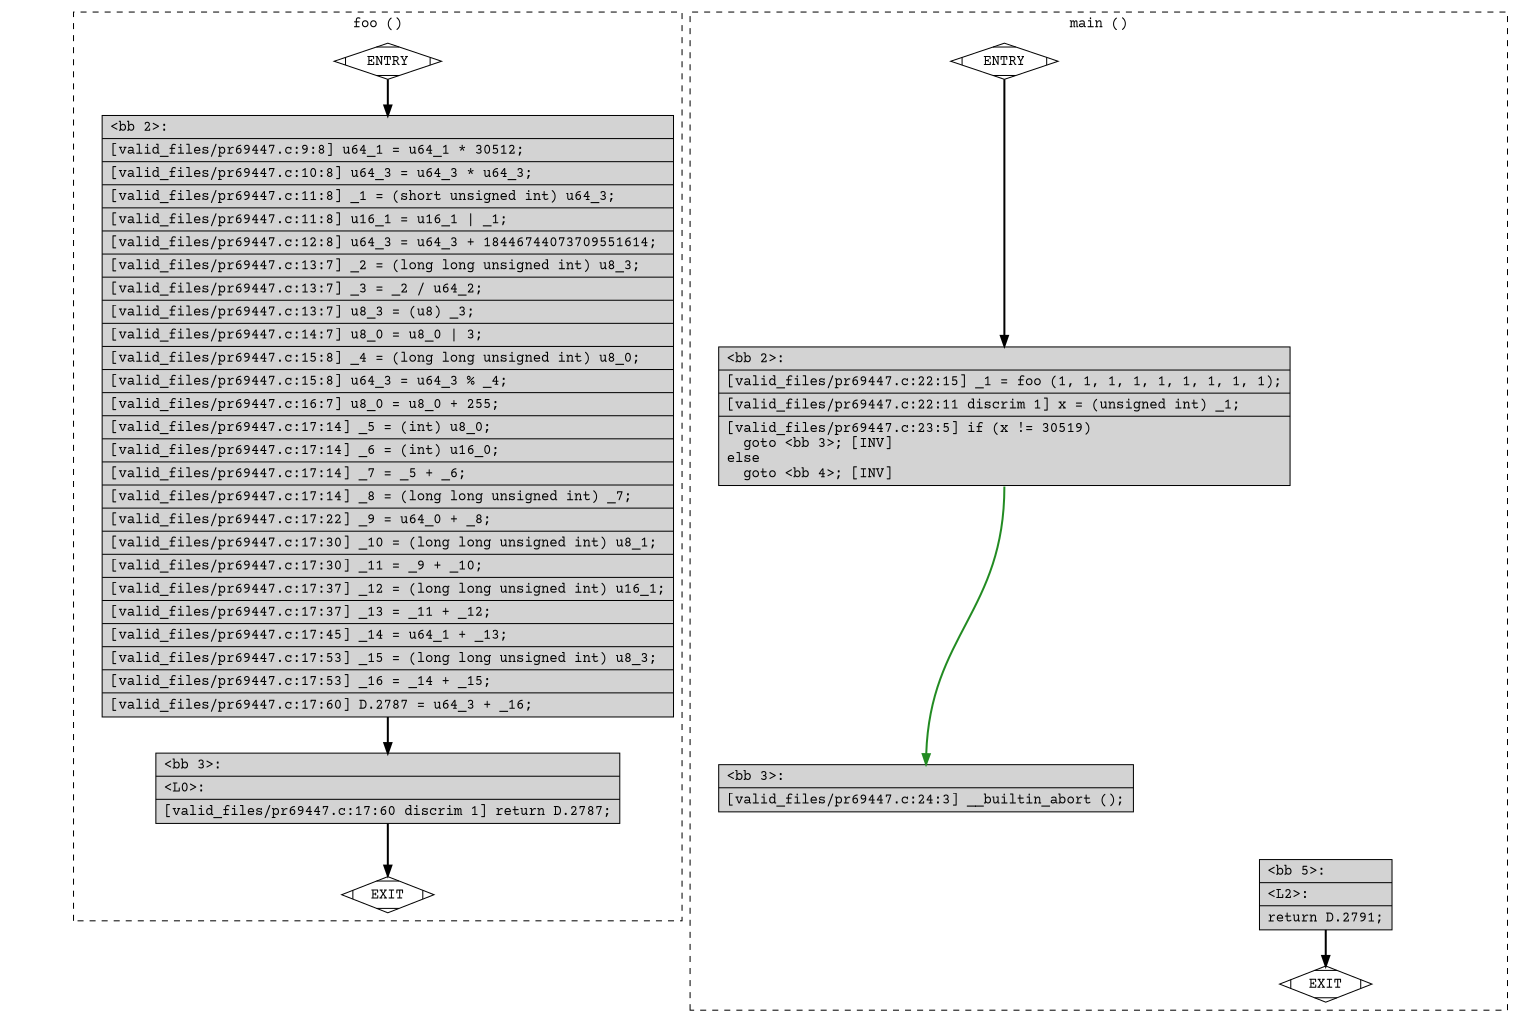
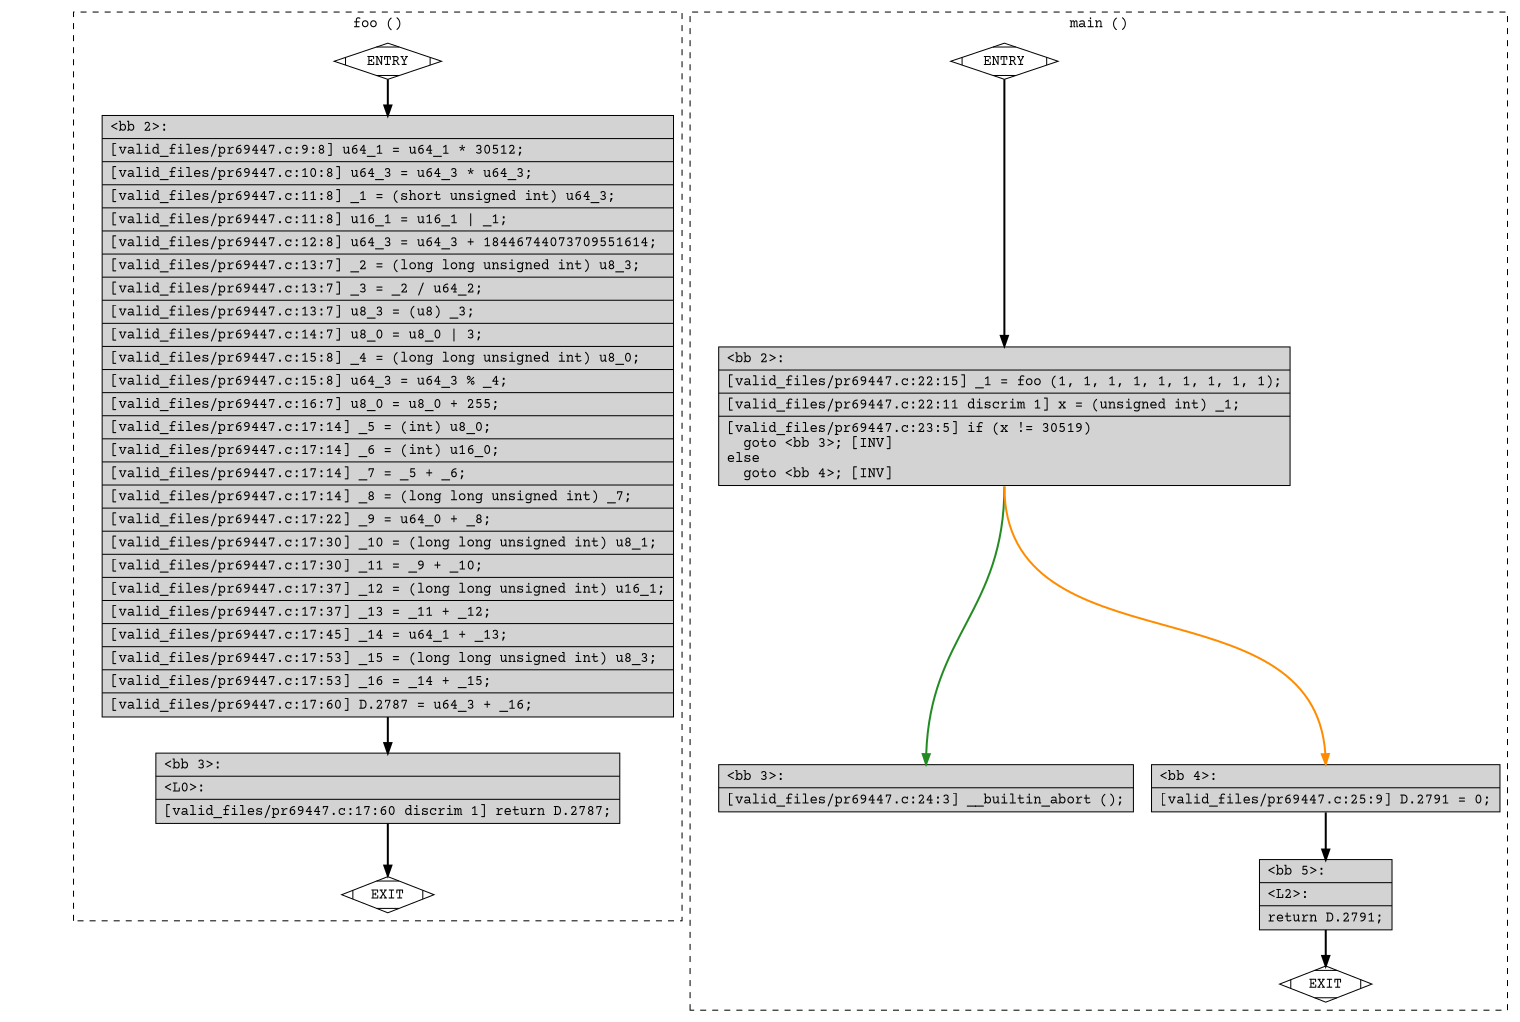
node "<bb 4>:": added
